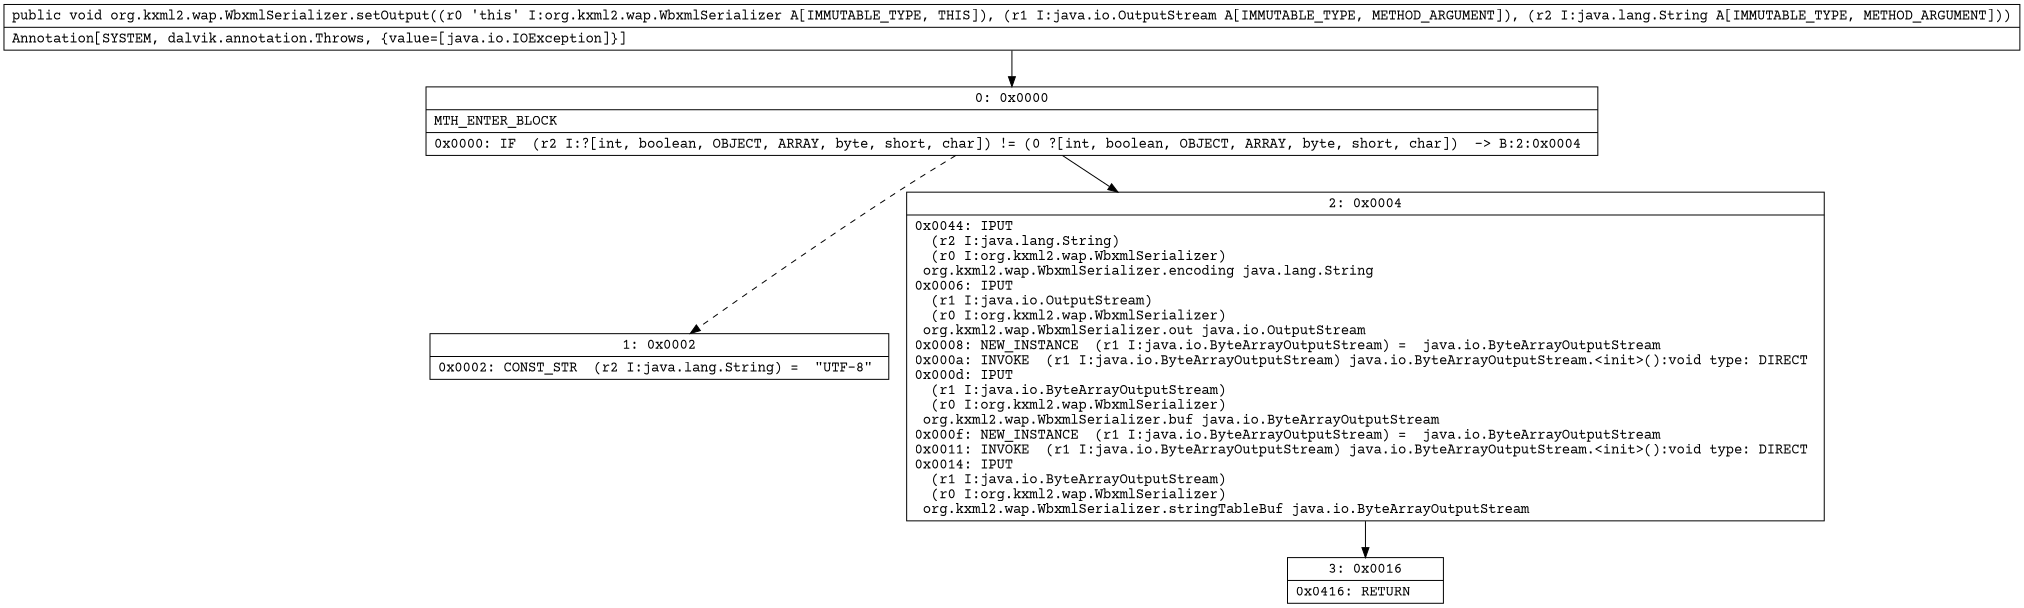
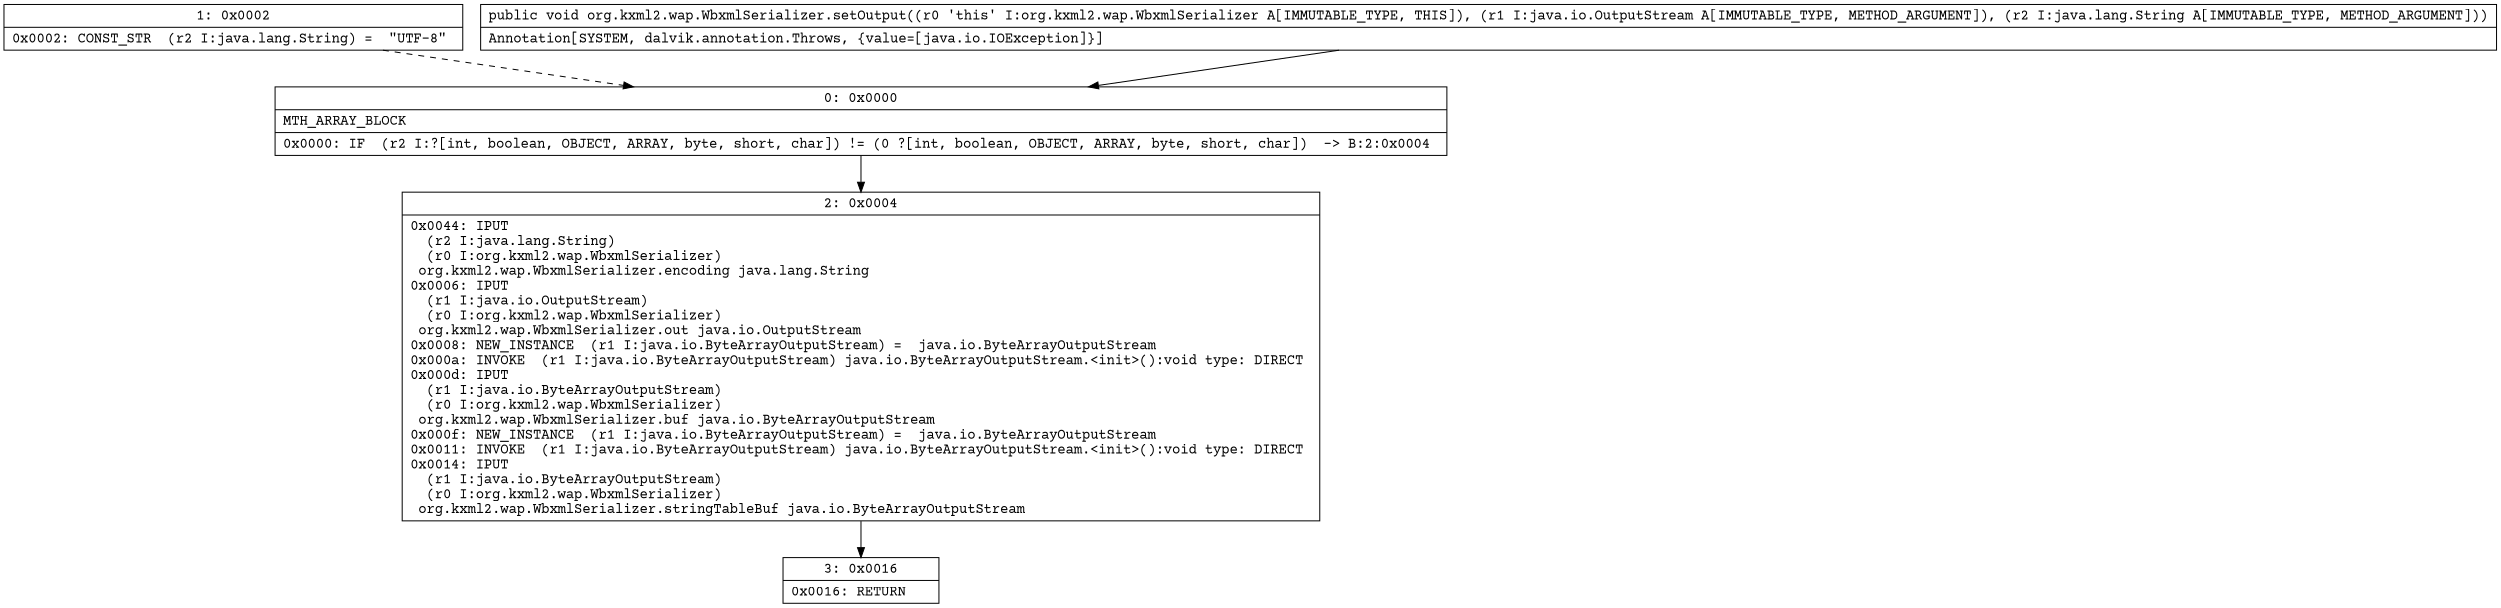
node "0: 0x0000": text "MTH_ENTER_BLOCK" -> "MTH_ARRAY_BLOCK"
edge "0: 0x0000" -> "1: 0x0002": reversed
node "3: 0x0016": text "0x0416: RETURN" -> "0x0016: RETURN"
